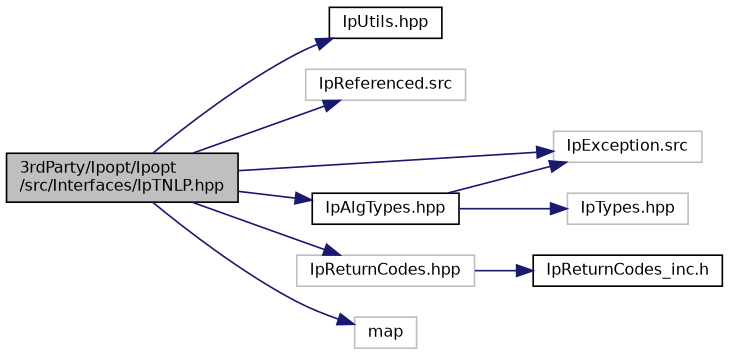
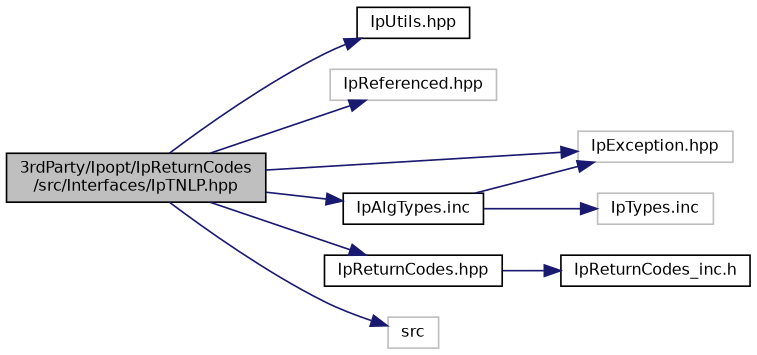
node "IpReferenced.src": label "IpReferenced.src" -> "IpReferenced.hpp"
node "IpException.src": label "IpException.src" -> "IpException.hpp"
node "3rdParty/Ipopt/Ipopt /src/Interfaces/IpTNLP.hpp": label "3rdParty/Ipopt/Ipopt /src/Interfaces/IpTNLP.hpp" -> "3rdParty/Ipopt/IpReturnCodes /src/Interfaces/IpTNLP.hpp"
node "IpAlgTypes.hpp": label "IpAlgTypes.hpp" -> "IpAlgTypes.inc"
node "IpTypes.hpp": label "IpTypes.hpp" -> "IpTypes.inc"
node "IpReturnCodes.hpp": color grey75 -> black
node "map": label "map" -> "src"
